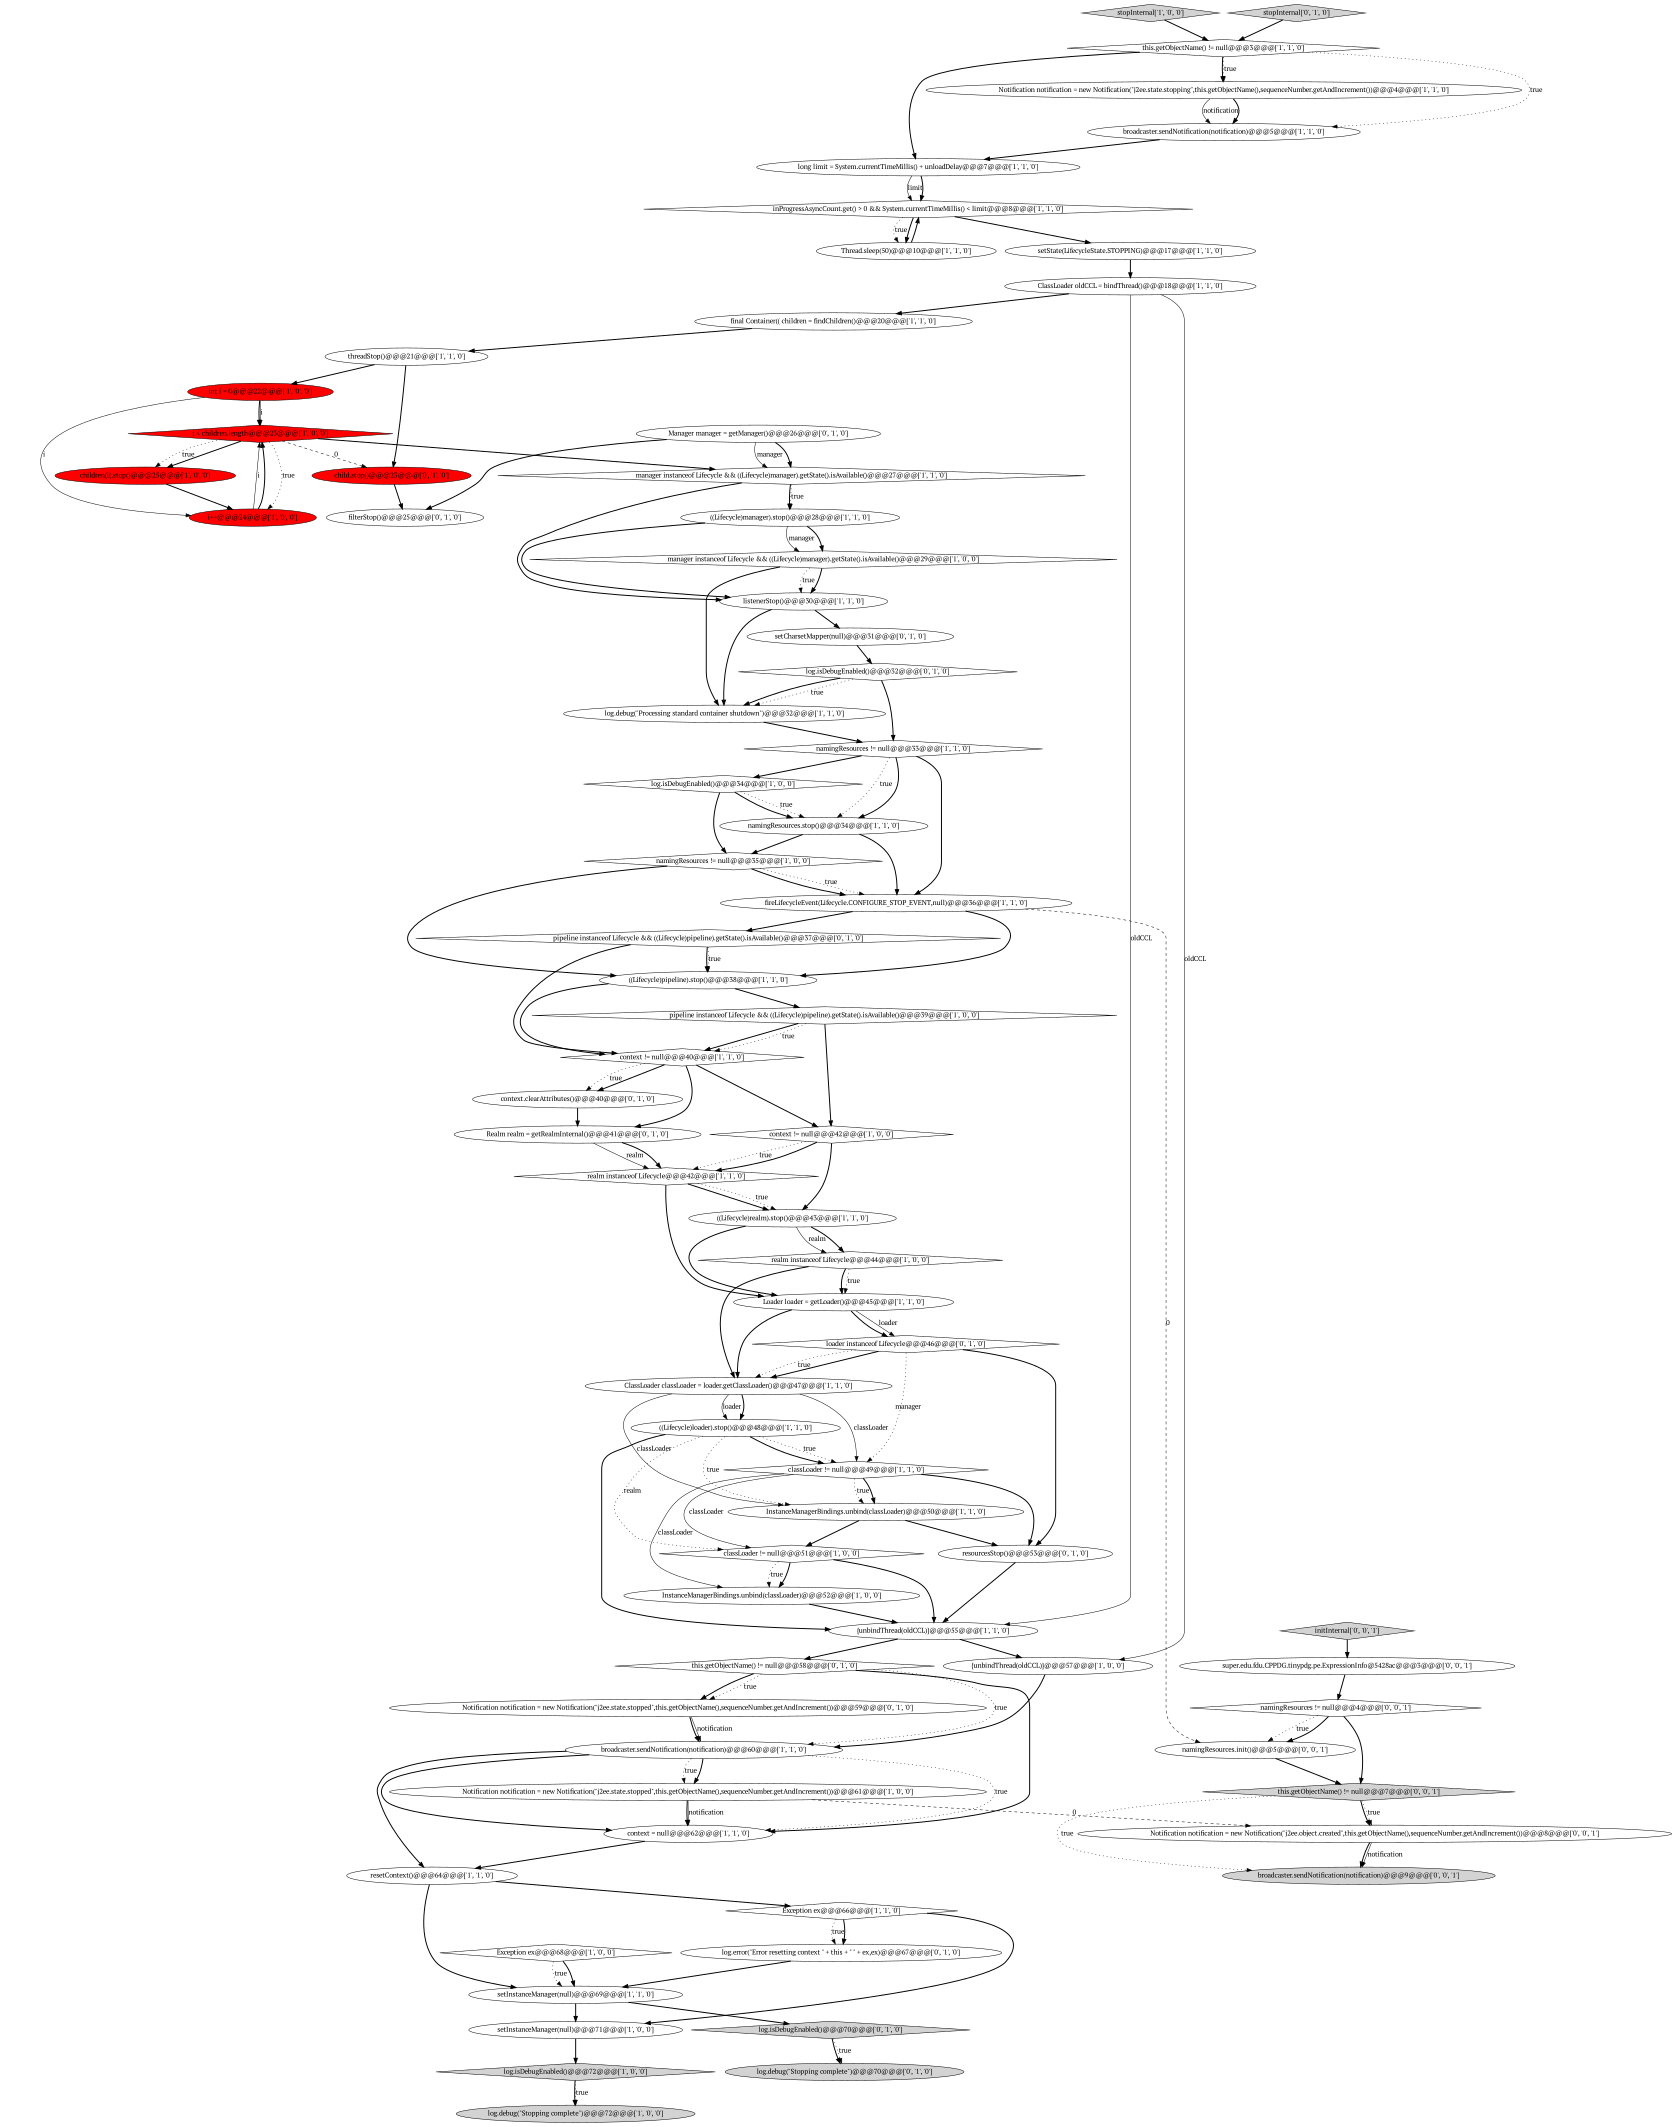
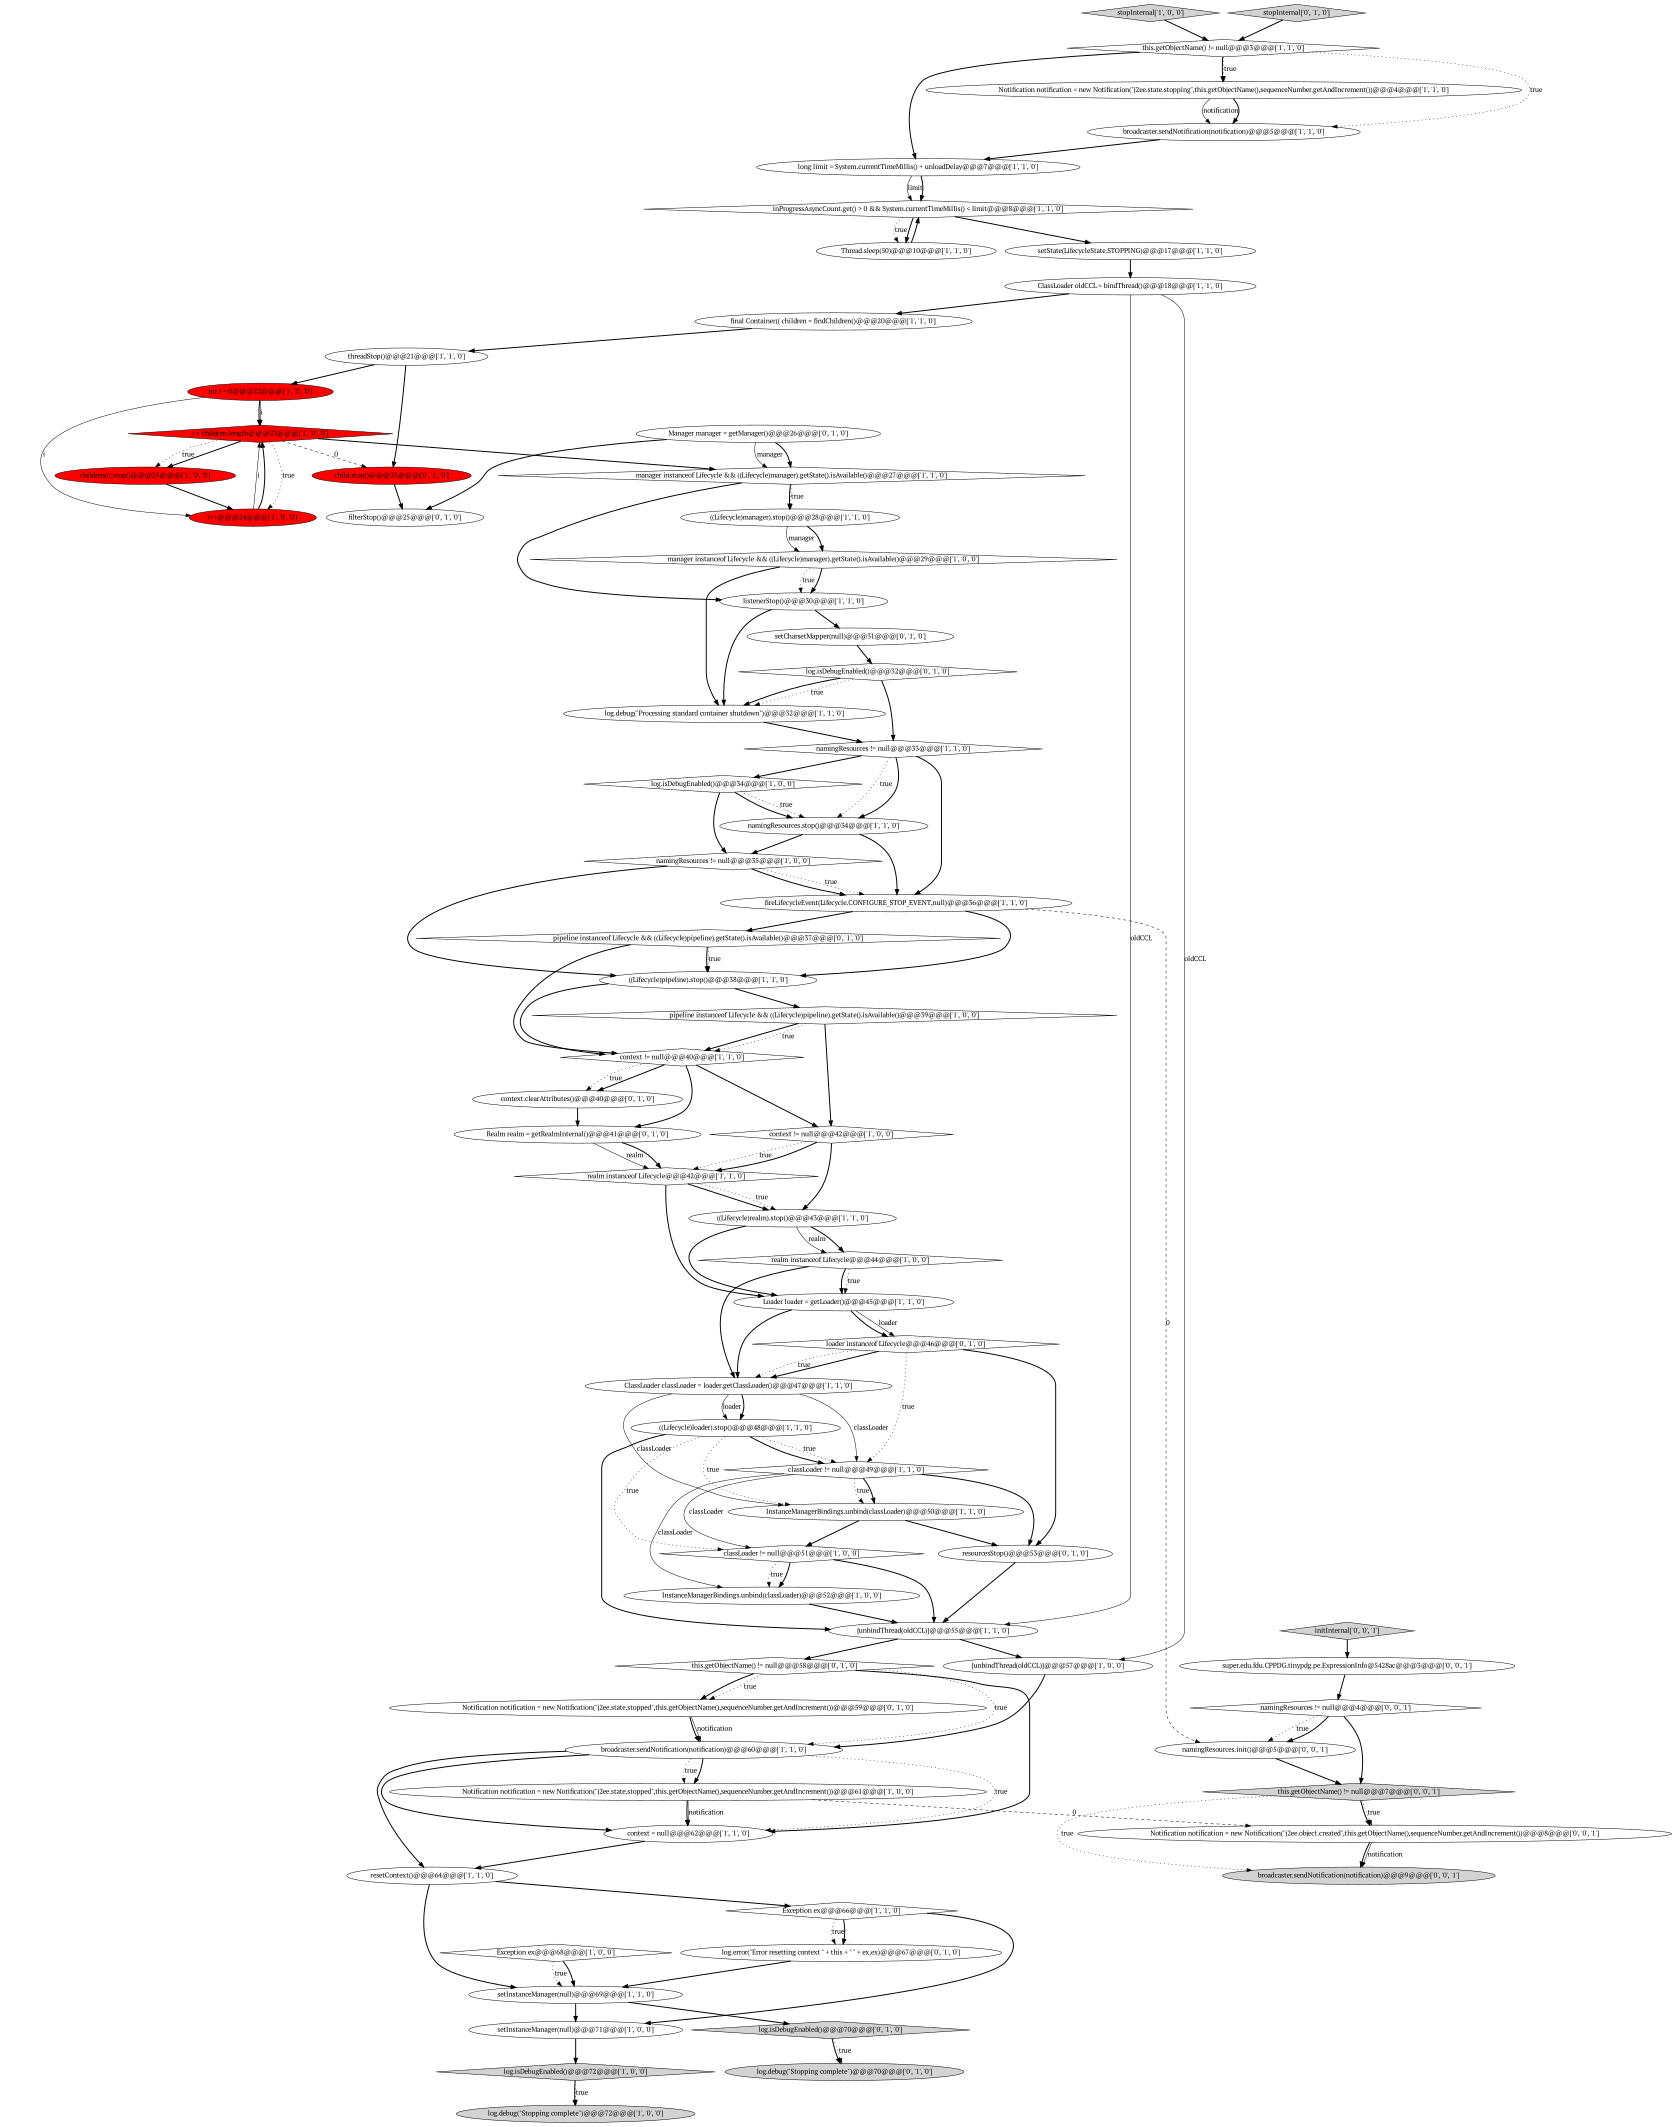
edge "((Lifecycle)manager).stop()@@@28@@@['1', '1', '0']" -> "listenerStop()@@@30@@@['1', '1', '0']": removed
edge "loader instanceof Lifecycle@@@46@@@['0', '1', '0']" -> "classLoader != null@@@49@@@['1', '1', '0']": label "manager" -> "true"
edge "((Lifecycle)loader).stop()@@@48@@@['1', '1', '0']" -> "classLoader != null@@@51@@@['1', '0', '0']": label "realm" -> "true"
